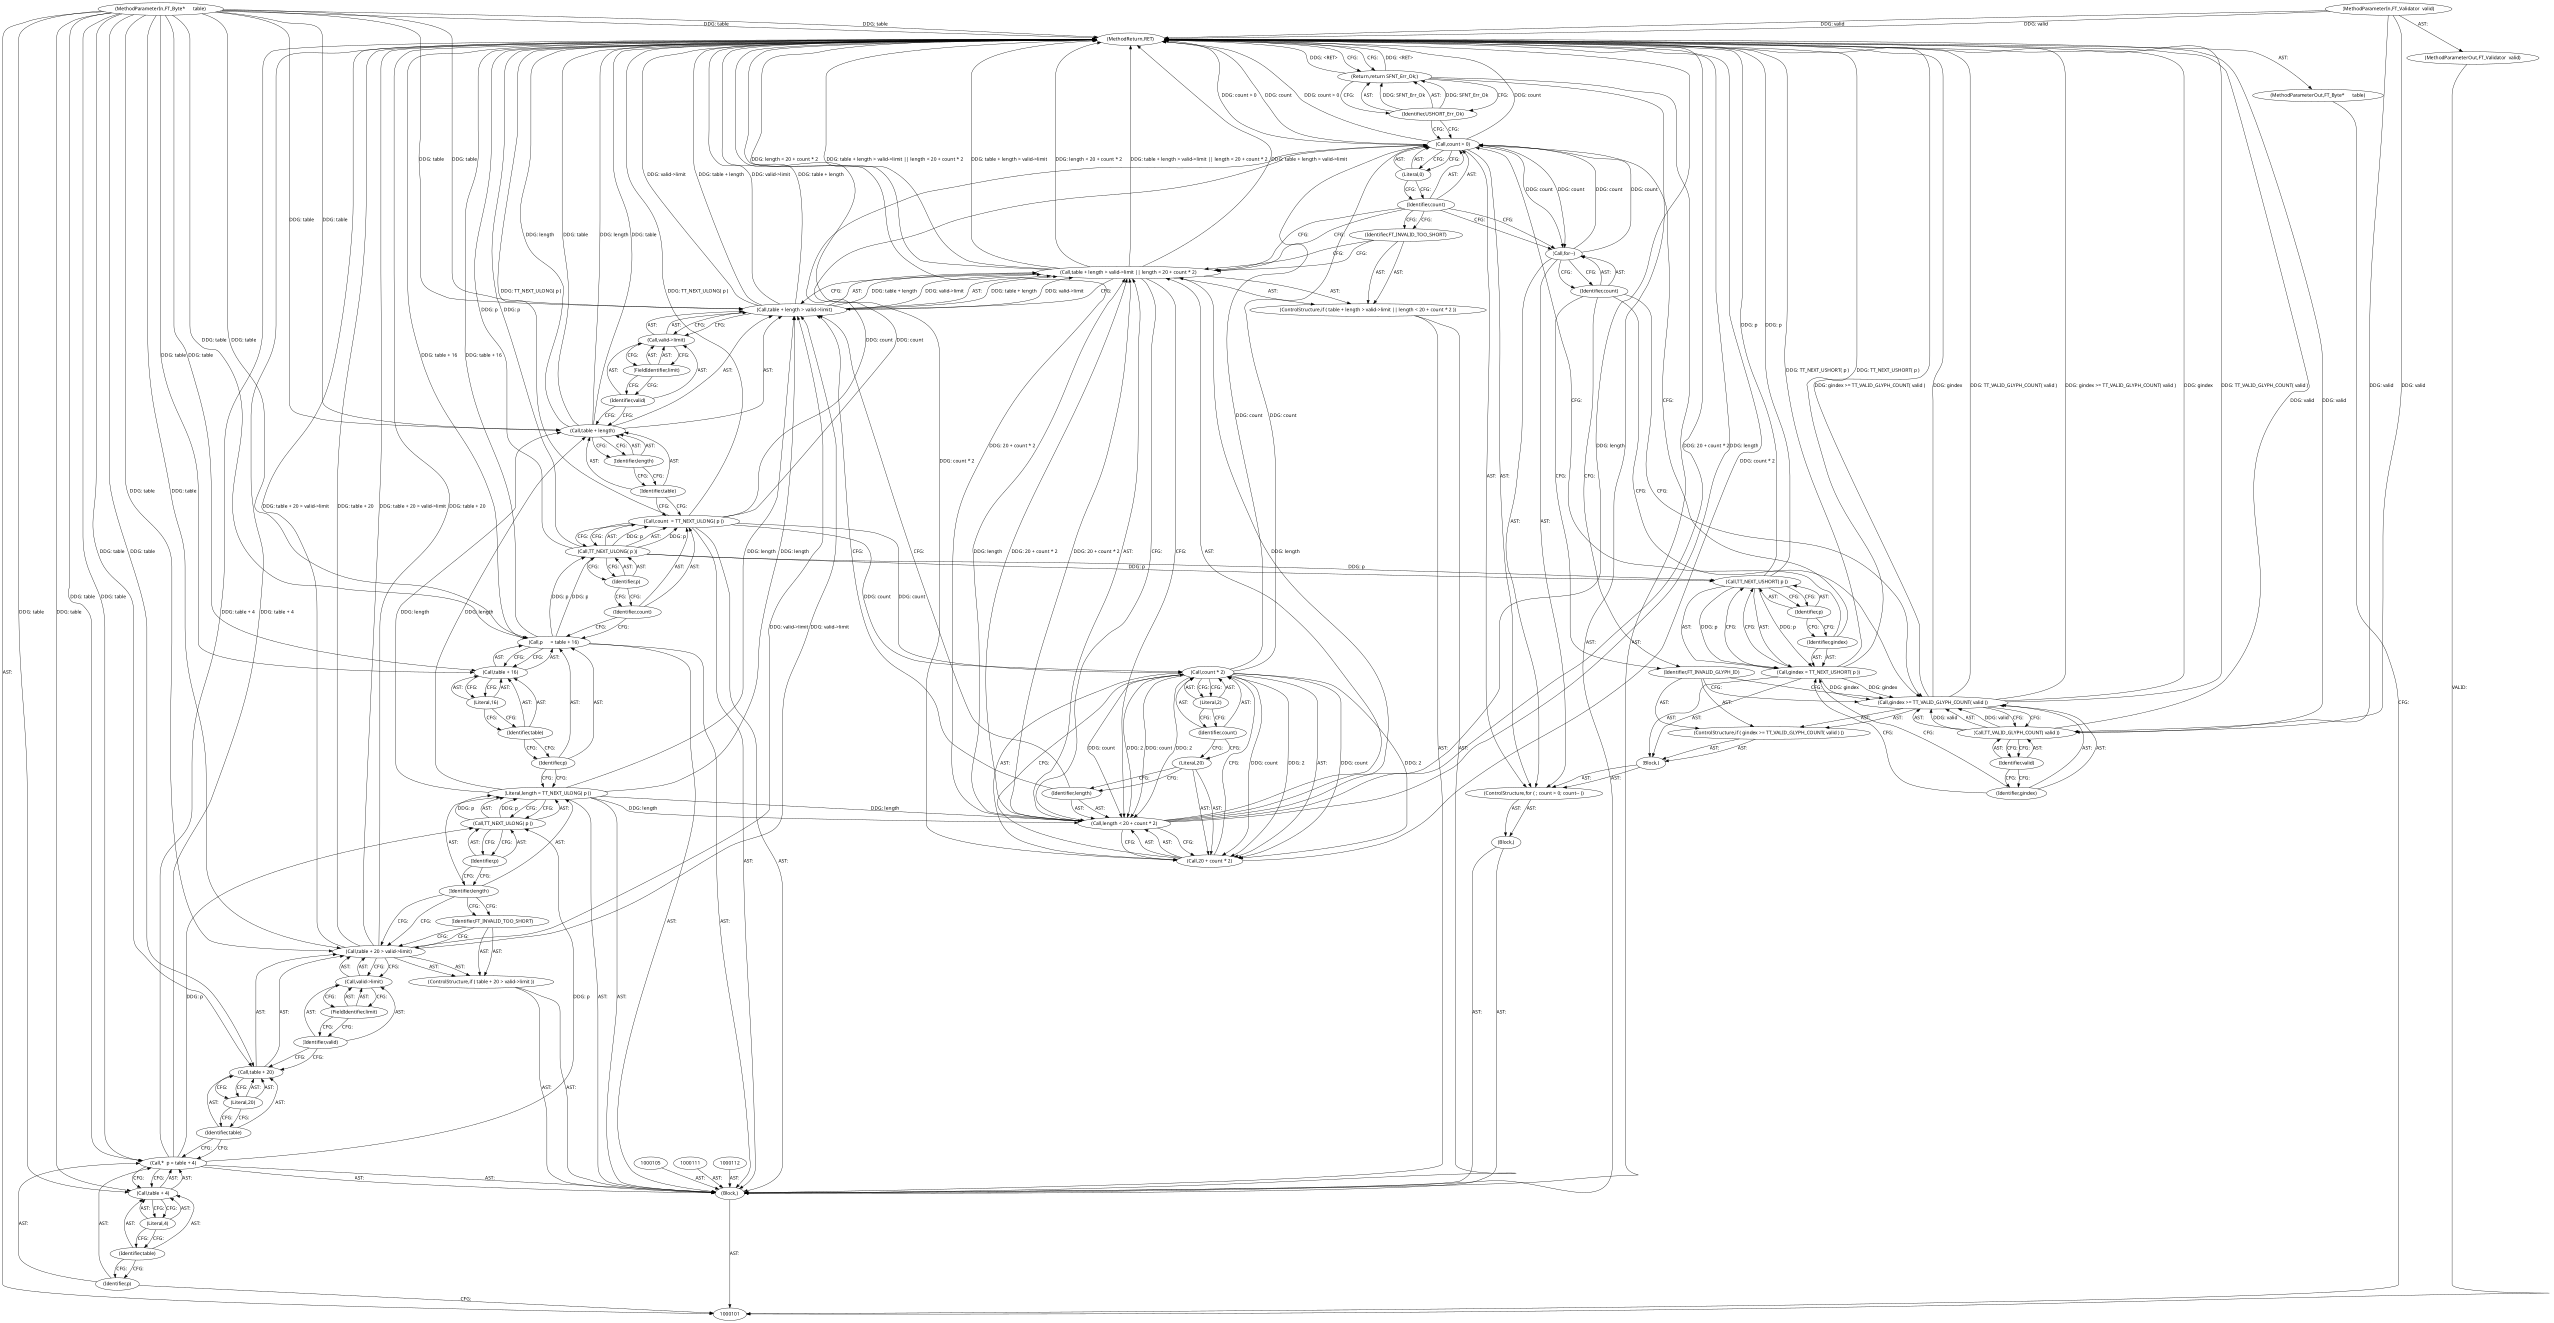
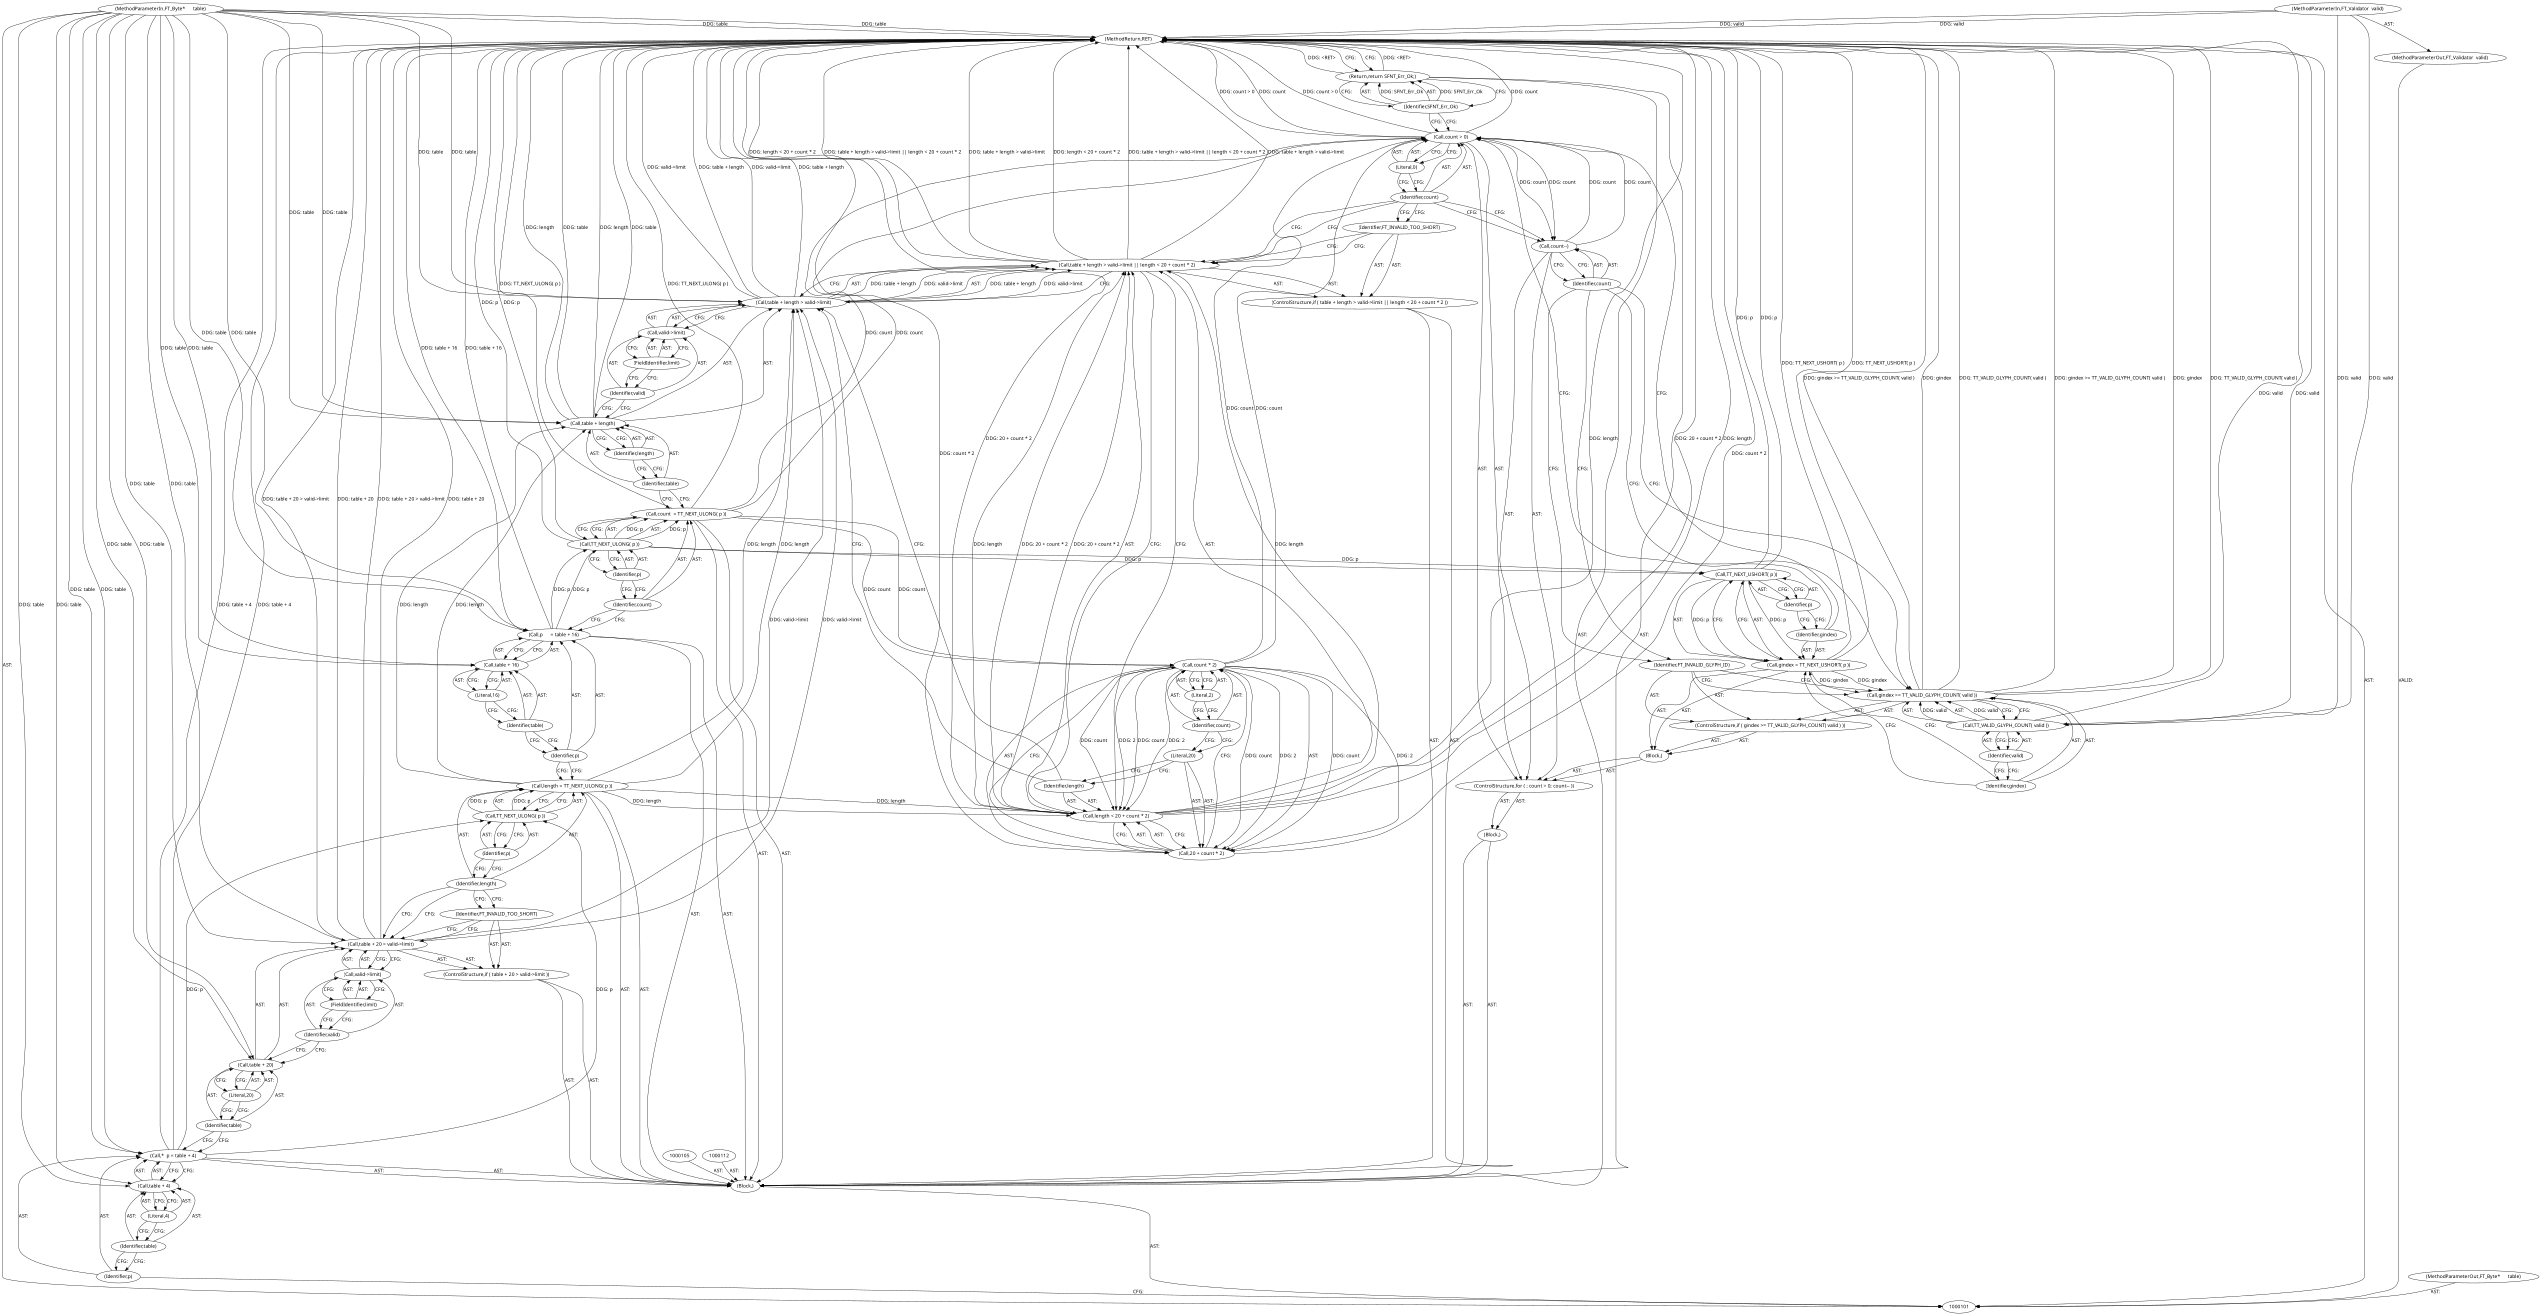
edge "(MethodReturn,RET)" -> "(MethodParameterOut,FT_Byte*      table)": now "(MethodReturn,RET)" -> "1000101"
node "(Identifier,USHORT_Err_Ok)": label "(Identifier,USHORT_Err_Ok)" -> "(Identifier,SFNT_Err_Ok)"
node "(Call,for--)": label "(Call,for--)" -> "(Call,count--)"
edge "(MethodParameterOut,FT_Byte*      table)" -> "1000101": label "CFG: " -> "AST: "
node "(Literal,length = TT_NEXT_ULONG( p ))": label "(Literal,length = TT_NEXT_ULONG( p ))" -> "(Call,length = TT_NEXT_ULONG( p ))"
node "1000111": removed
